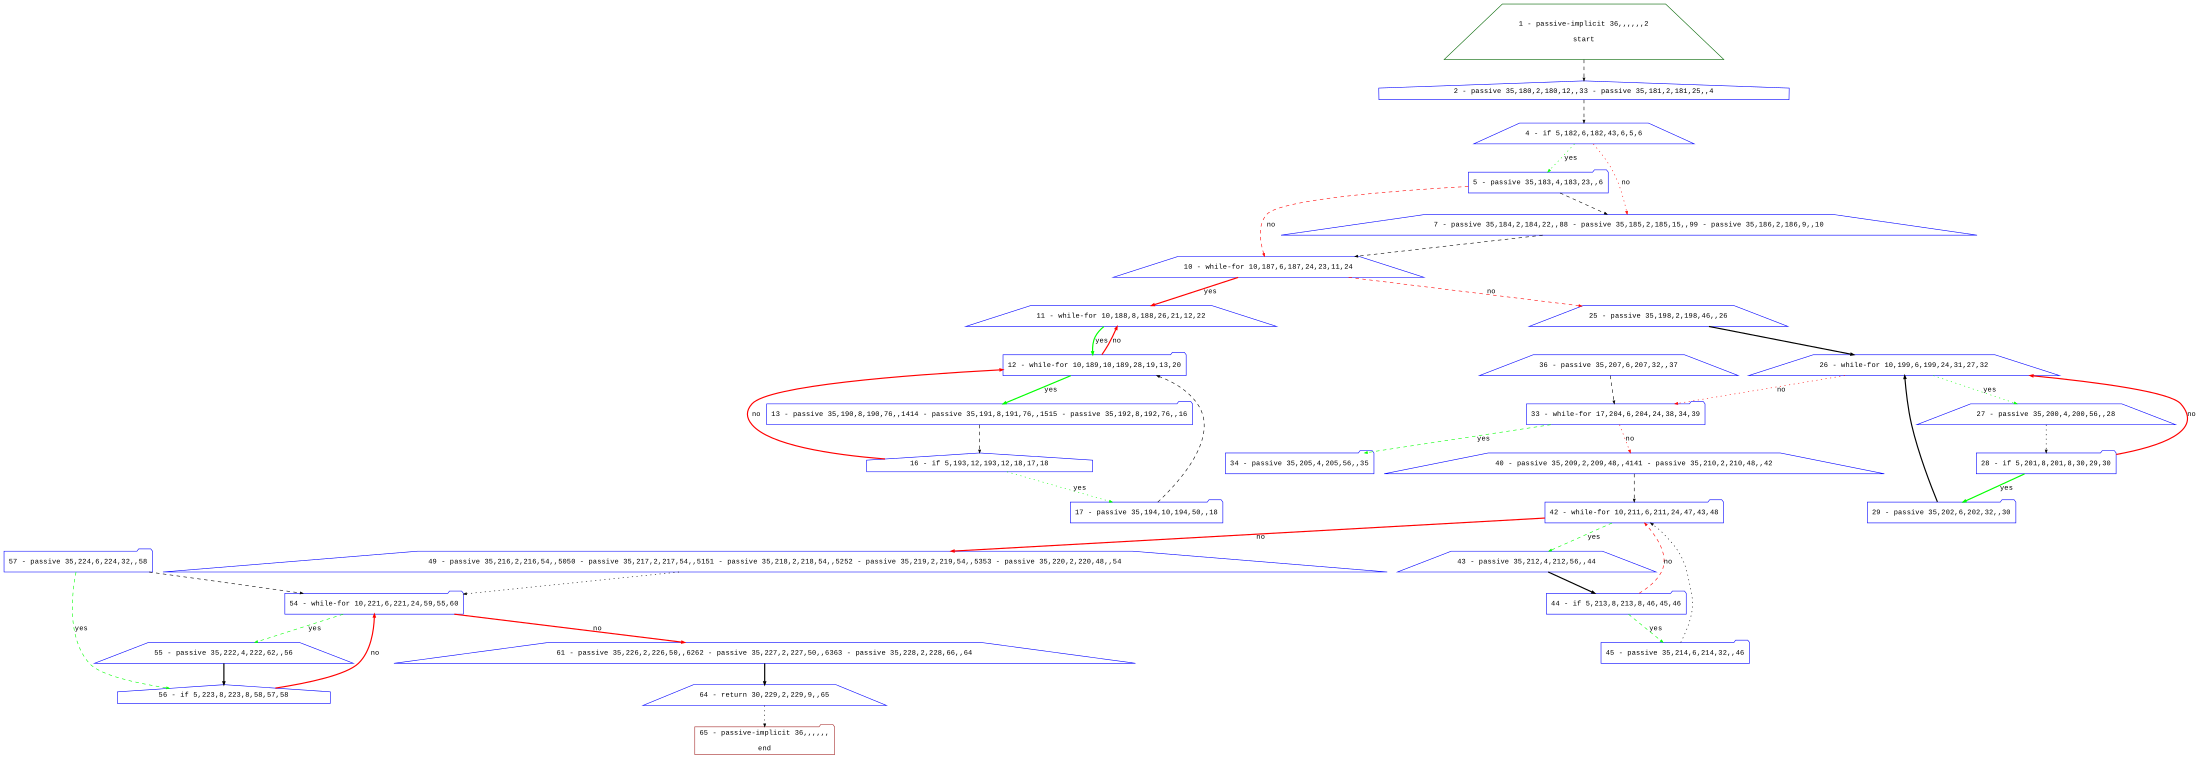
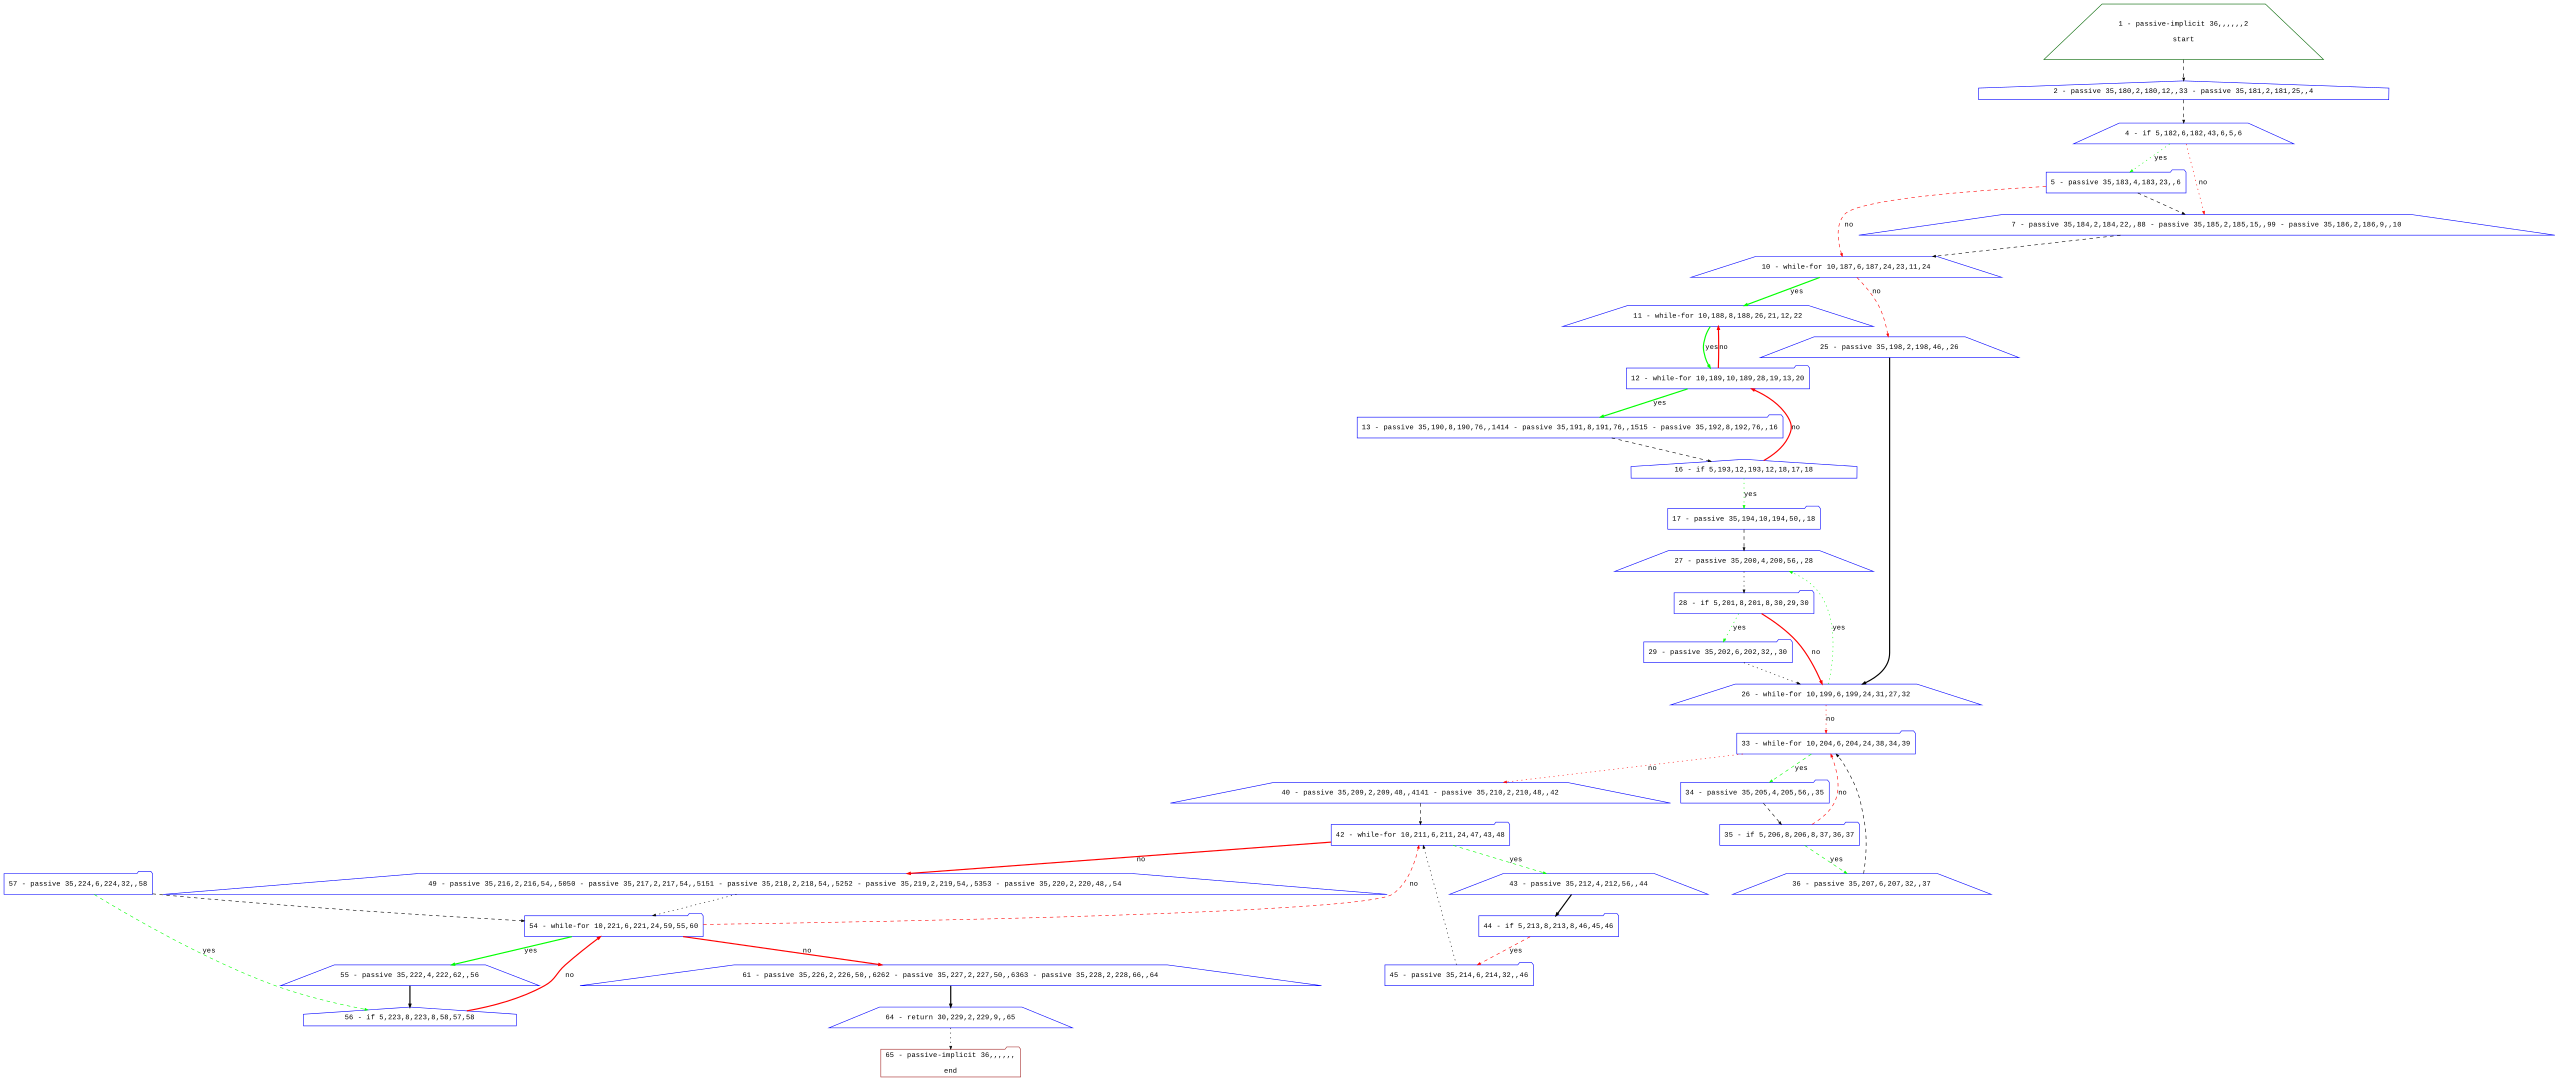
edge "10 - while-for 10,187,6,187,24,23,11,24" -> "11 - while-for 10,188,8,188,26,21,12,22": color #ff0000 -> #00ff00
node "33 - while-for 17,204,6,204,24,38,34,39": label "33 - while-for 17,204,6,204,24,38,34,39" -> "33 - while-for 10,204,6,204,24,38,34,39"
edge "17 - passive 35,194,10,194,50,,18" -> "12 - while-for 10,189,10,189,28,19,13,20": now "17 - passive 35,194,10,194,50,,18" -> "27 - passive 35,200,4,200,56,,28"
edge "29 - passive 35,202,6,202,32,,30" -> "26 - while-for 10,199,6,199,24,31,27,32": style bold -> dotted
edge "28 - if 5,201,8,201,8,30,29,30" -> "29 - passive 35,202,6,202,32,,30": style bold -> dotted
edge "44 - if 5,213,8,213,8,46,45,46" -> "42 - while-for 10,211,6,211,24,47,43,48": now "54 - while-for 10,221,6,221,24,59,55,60" -> "42 - while-for 10,211,6,211,24,47,43,48"
edge "44 - if 5,213,8,213,8,46,45,46" -> "45 - passive 35,214,6,214,32,,46": color #00ff00 -> #ff0000
edge "54 - while-for 10,221,6,221,24,59,55,60" -> "55 - passive 35,222,4,222,62,,56": style dashed -> bold
node "35 - if 5,206,8,206,8,37,36,37": added
